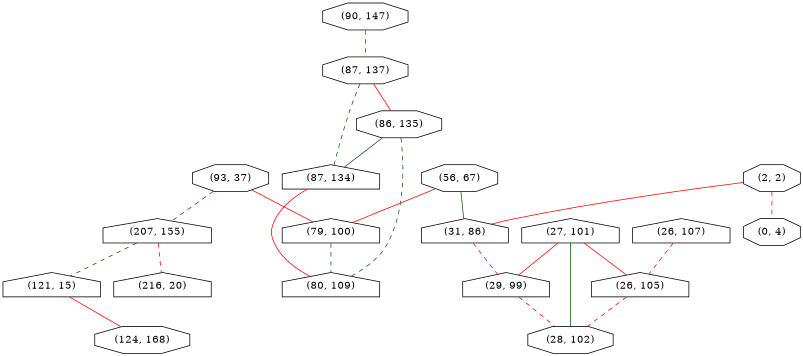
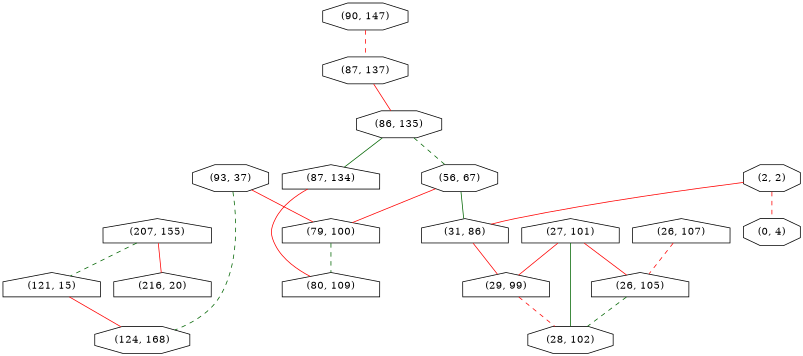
edge "(87, 137)" -- "(87, 134)": removed
edge "(93, 37)" -- "(207, 155)": now "(93, 37)" -- "(124, 168)"
edge "(86, 135)" -- "(80, 109)": now "(86, 135)" -- "(56, 67)"
edge "(207, 155)" -- "(216, 20)": style dashed -> solid
edge "(31, 86)" -- "(29, 99)": style dashed -> solid
edge "(26, 105)" -- "(28, 102)": color red -> darkgreen
